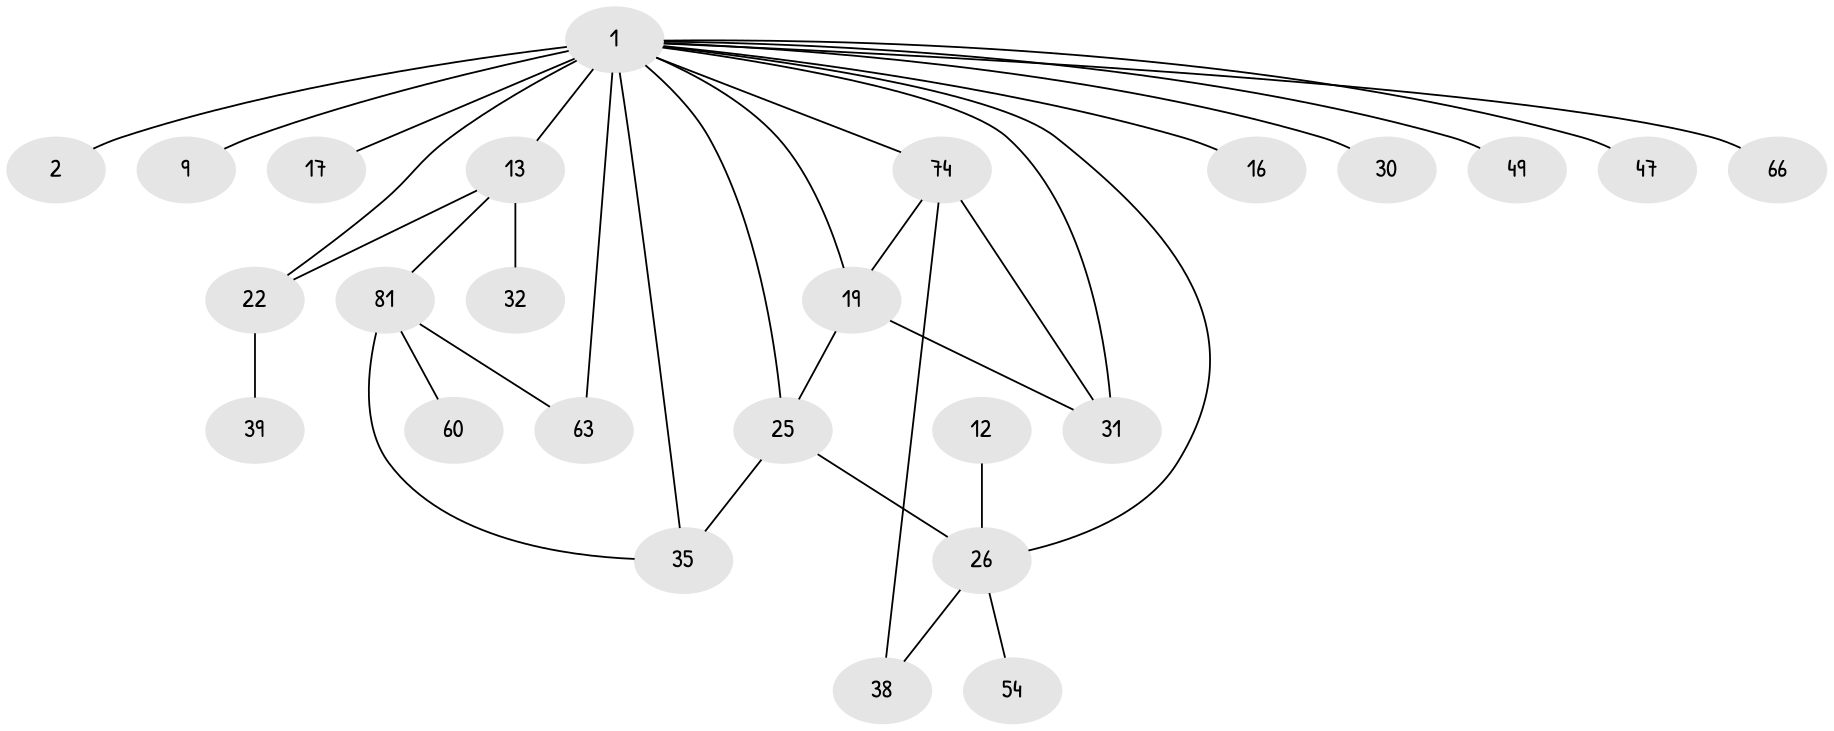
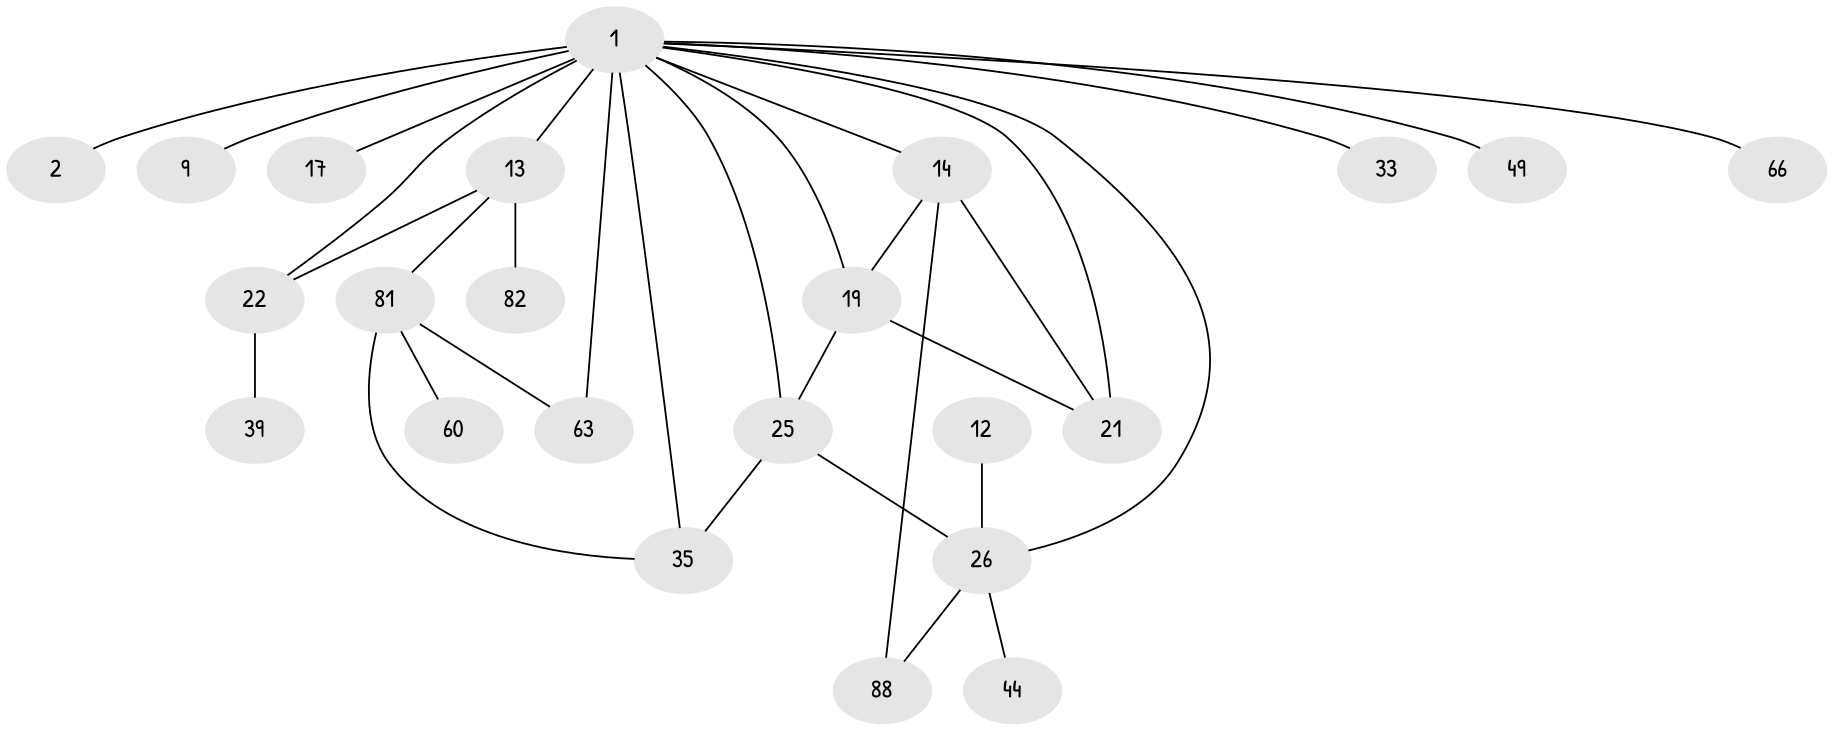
node "74": label "74" -> "14"
node "16": removed
node "30": label "30" -> "33"
node "47": removed
node "32": label "32" -> "82"
node "31": label "31" -> "21"
node "38": label "38" -> "88"
node "54": label "54" -> "44"
